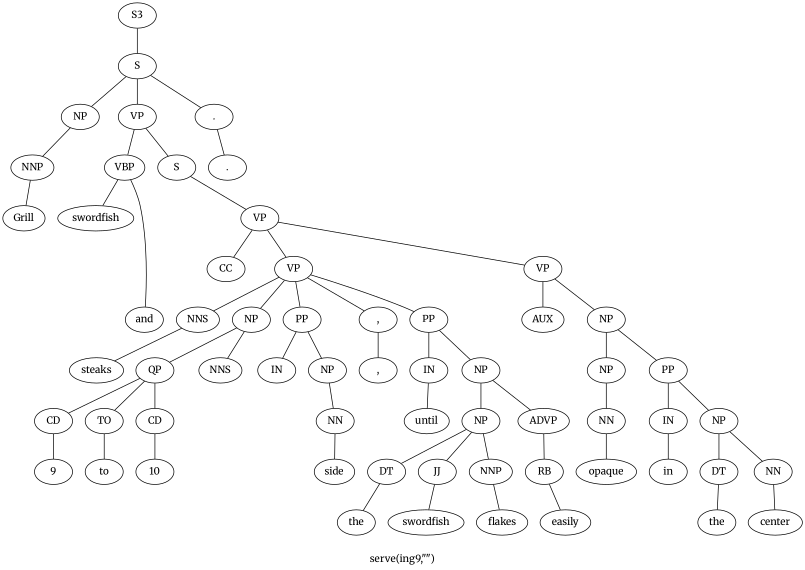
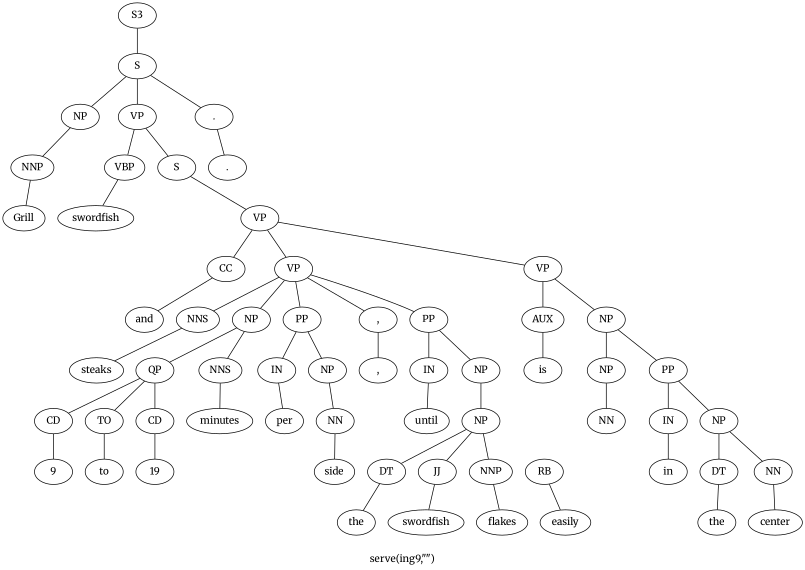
edge "VBP" -- "and": now "CC" -- "and"
node "is": added
node "minutes": added
node "per": added
node "ADVP": removed
node "10": label "10" -> "19"
node "opaque": removed
